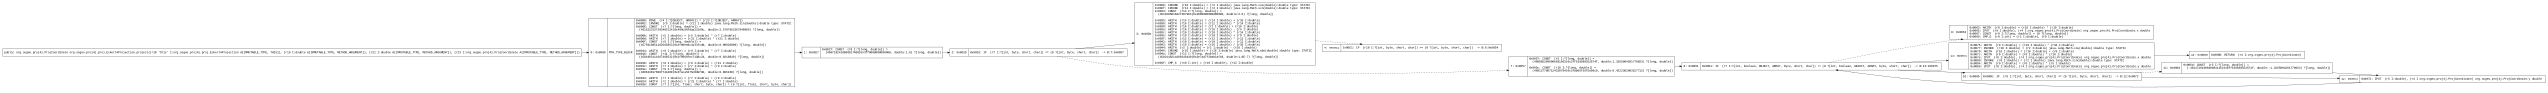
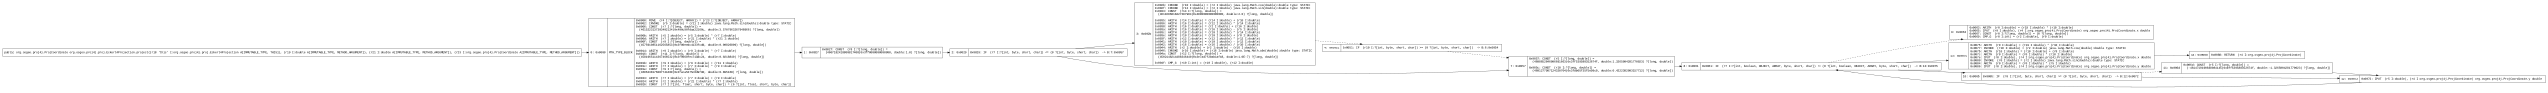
edge "4: 0x0051" -> "7: 0x0057": added
edge "2: 0x0029" -> "7: 0x0057": style dashed -> solid
